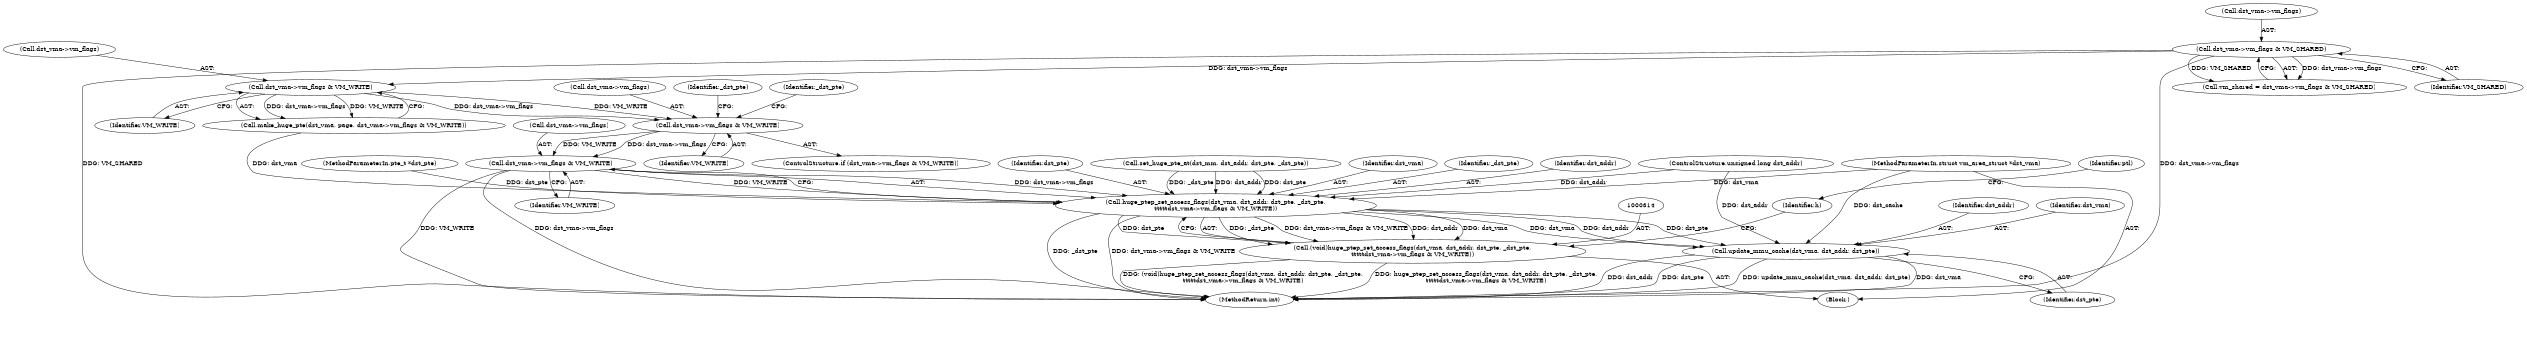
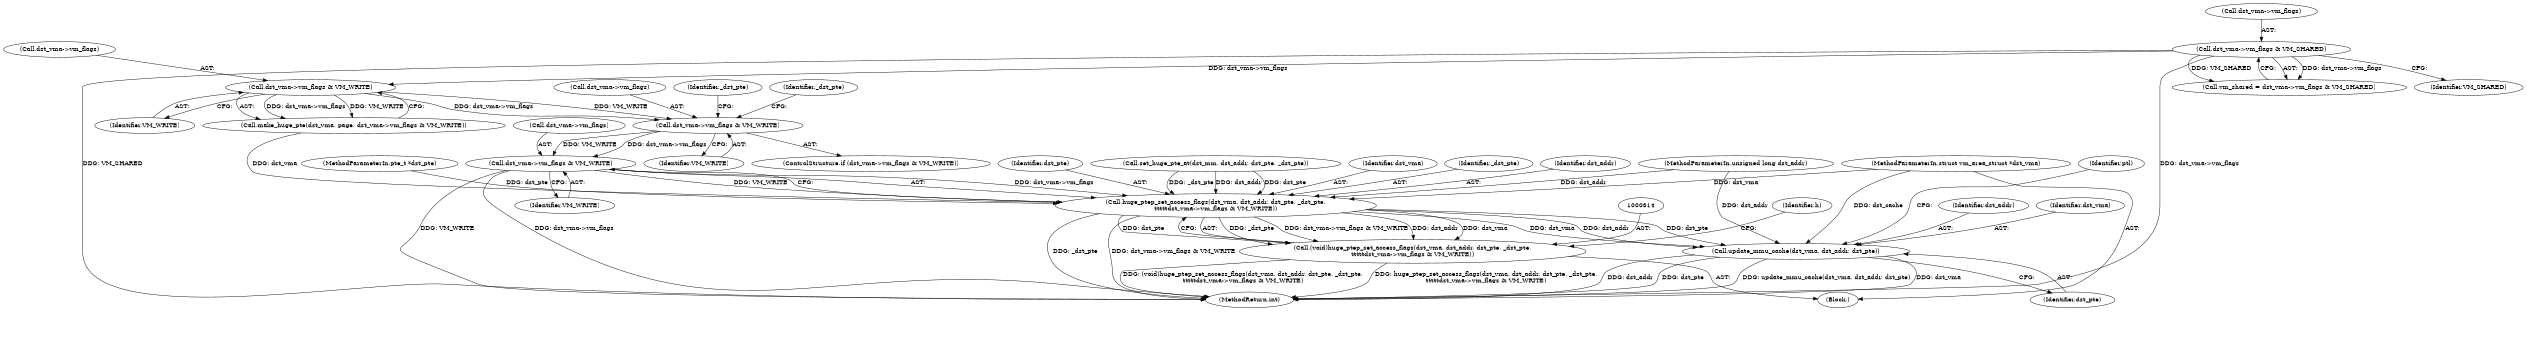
edge "(Identifier,VM_SHARED)" -> "(Call,dst_vma->vm_flags & VM_SHARED)": removed, label "AST:"
node "(ControlStructure,unsigned long dst_addr)": label "(ControlStructure,unsigned long dst_addr)" -> "(MethodParameterIn,unsigned long dst_addr)"
edge "(Identifier,ptl)" -> "(Identifier,h)": now "(Identifier,ptl)" -> "(Call,update_mmu_cache(dst_vma, dst_addr, dst_pte))"
